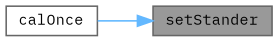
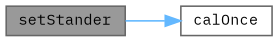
edge "calOnce" -> "setStander": reversed
